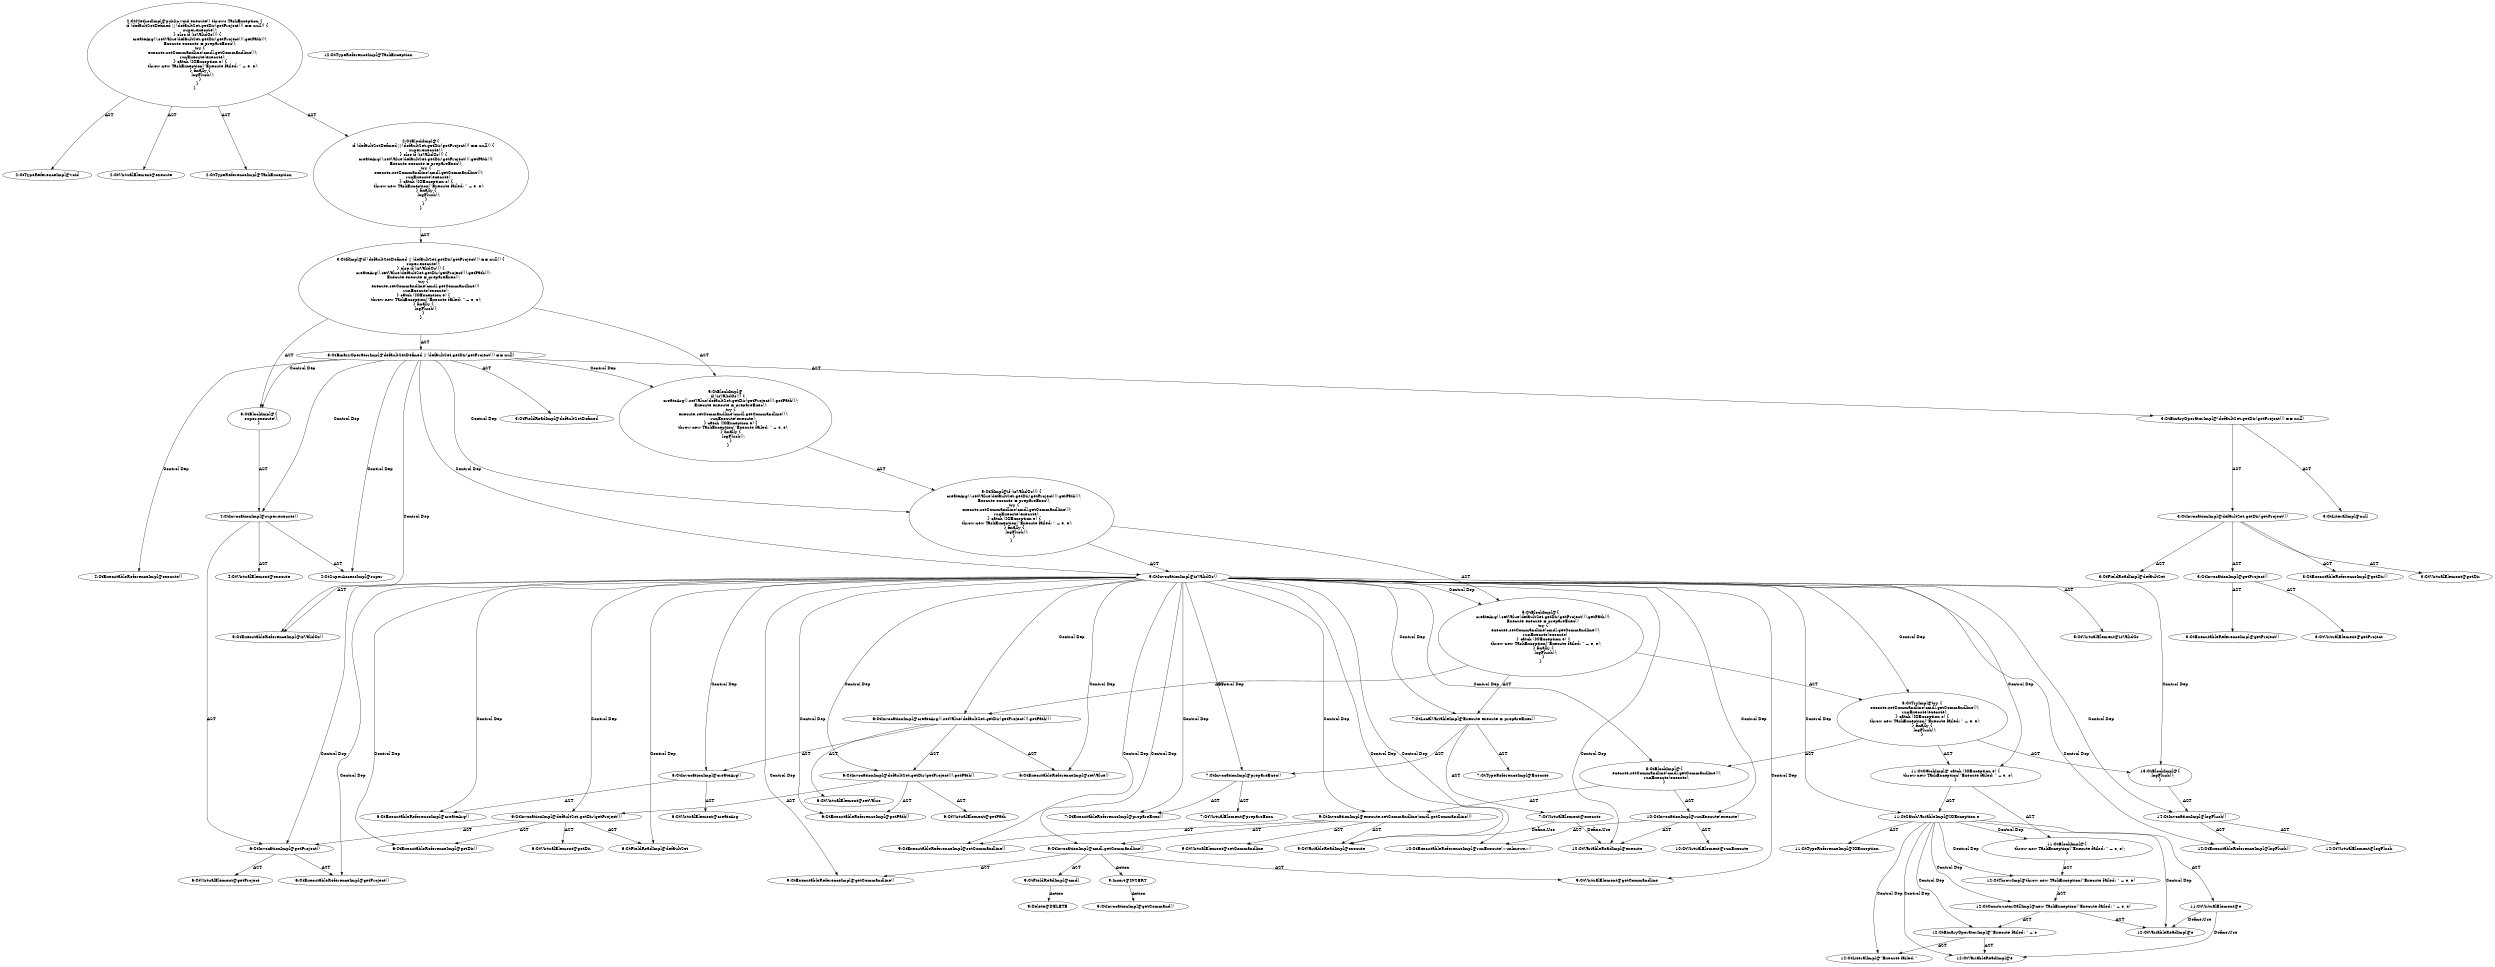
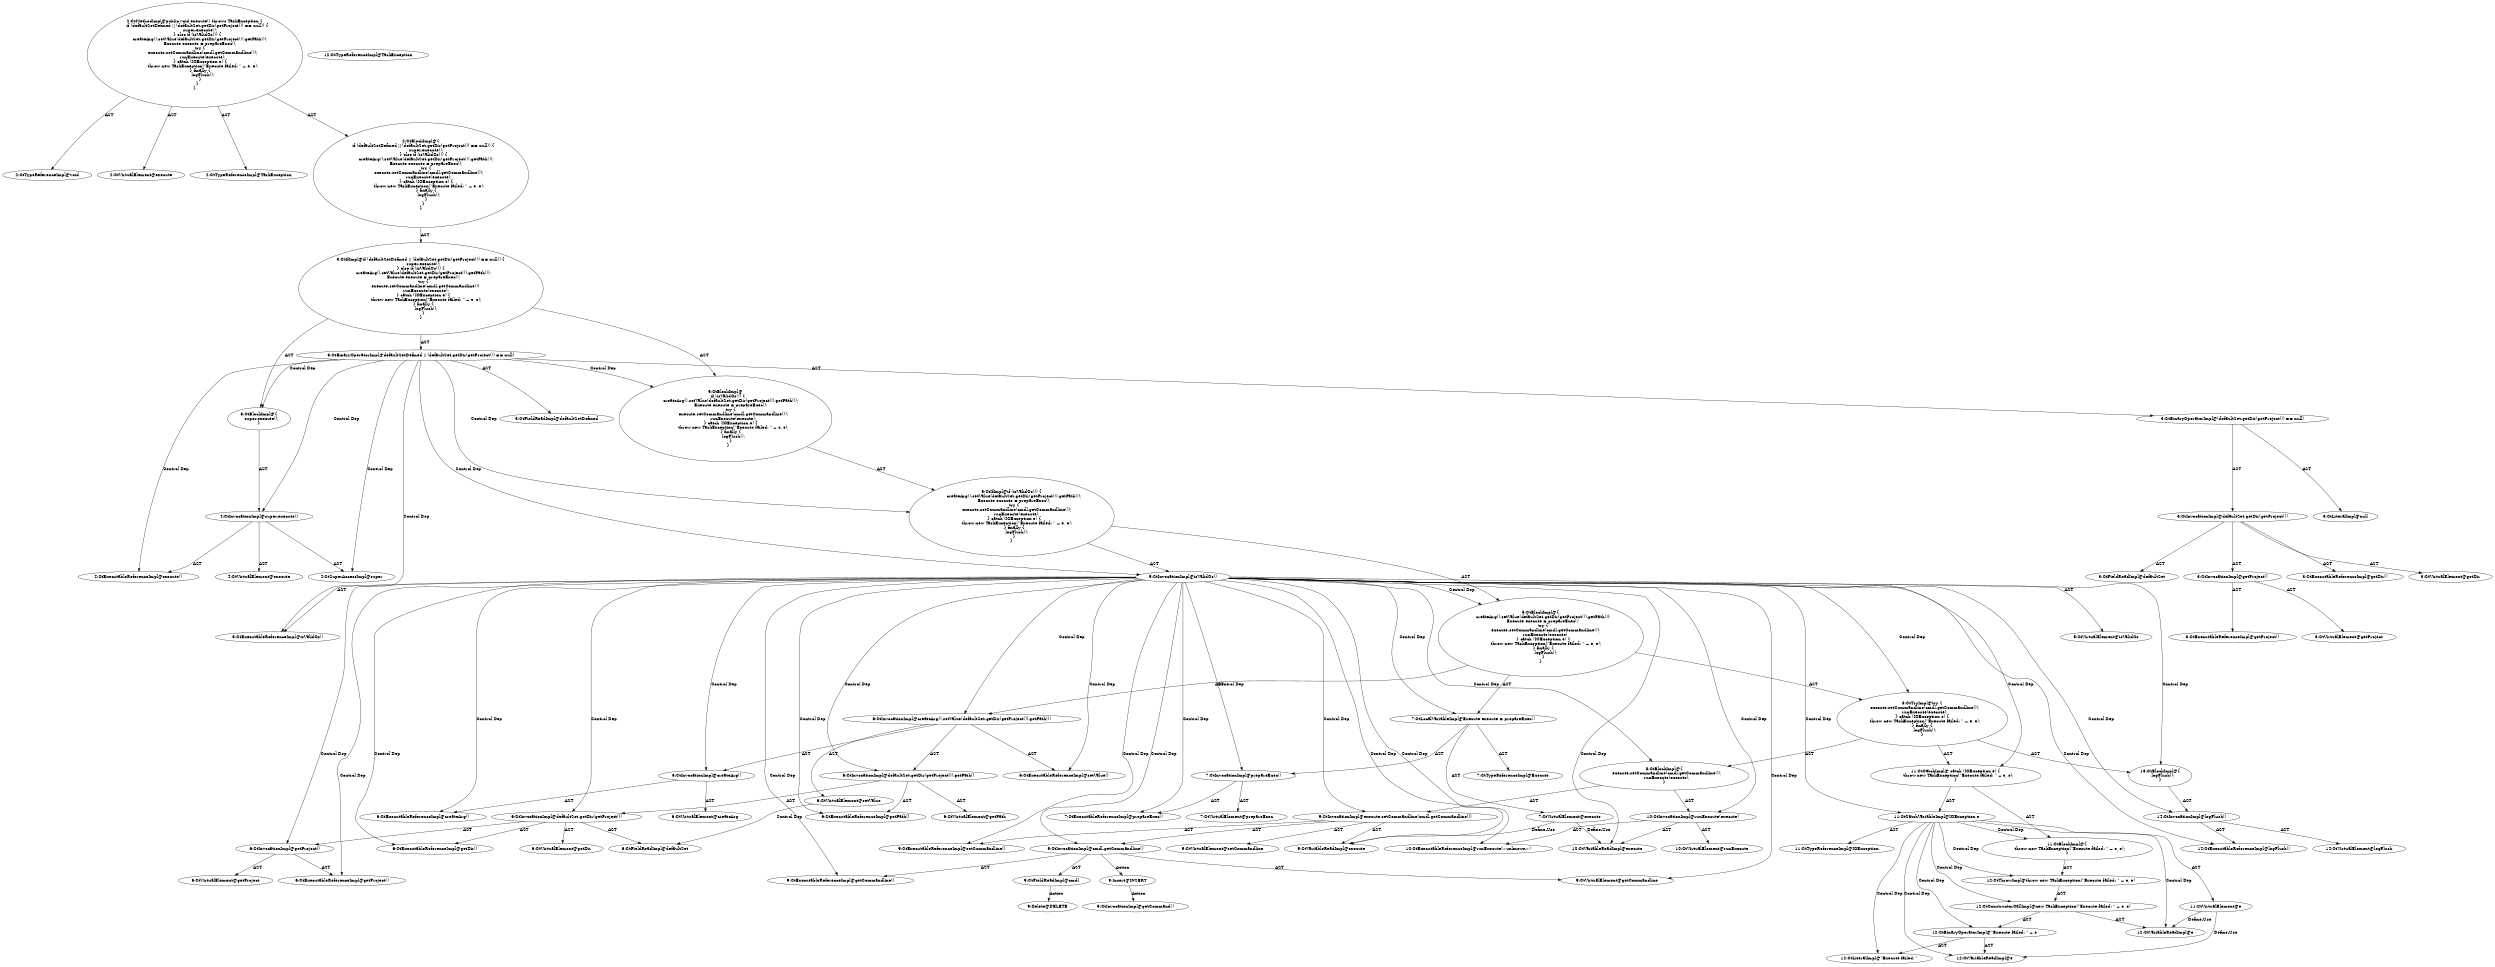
edge "5:CtInvocationImpl@isValidOs()" -> "6:CtFieldReadImpl@defaultSet": now "6:CtVirtualElement@setValue" -> "6:CtFieldReadImpl@defaultSet"
edge "4:CtInvocationImpl@super.execute()" -> "6:CtInvocationImpl@getProject()": now "4:CtInvocationImpl@super.execute()" -> "4:CtExecutableReferenceImpl@execute()"
